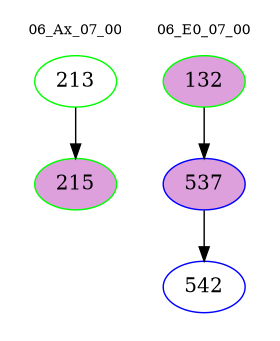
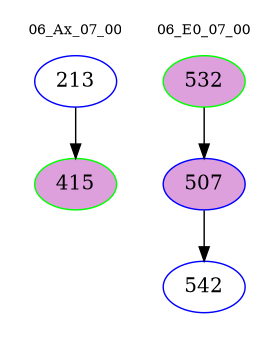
node "213": color green -> blue
node "132": label "132" -> "532"
node "215": label "215" -> "415"
node "537": label "537" -> "507"
